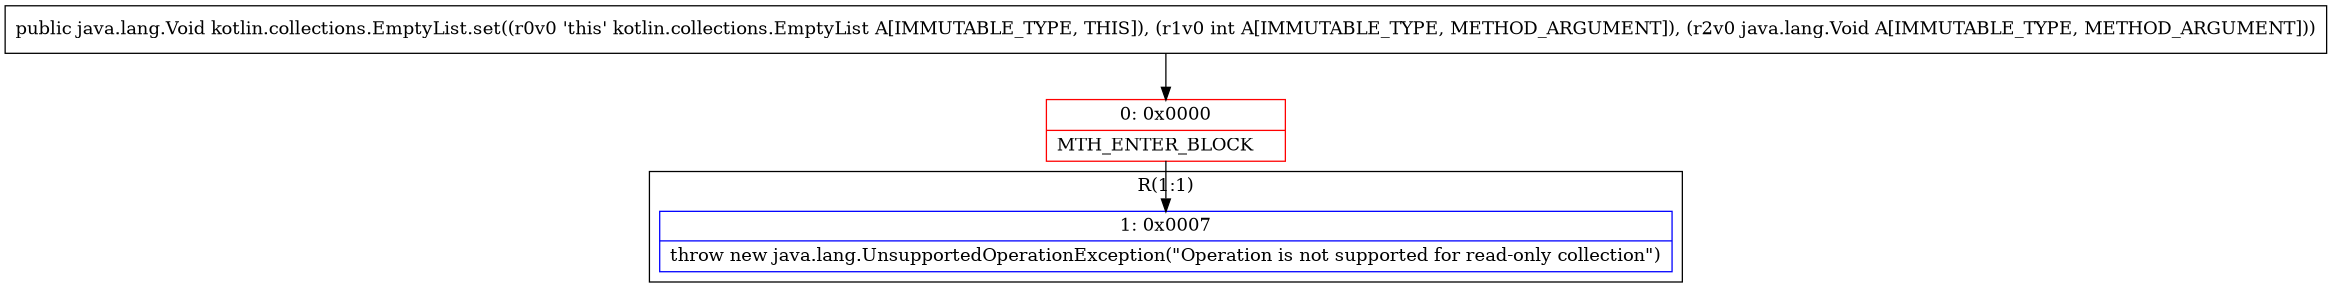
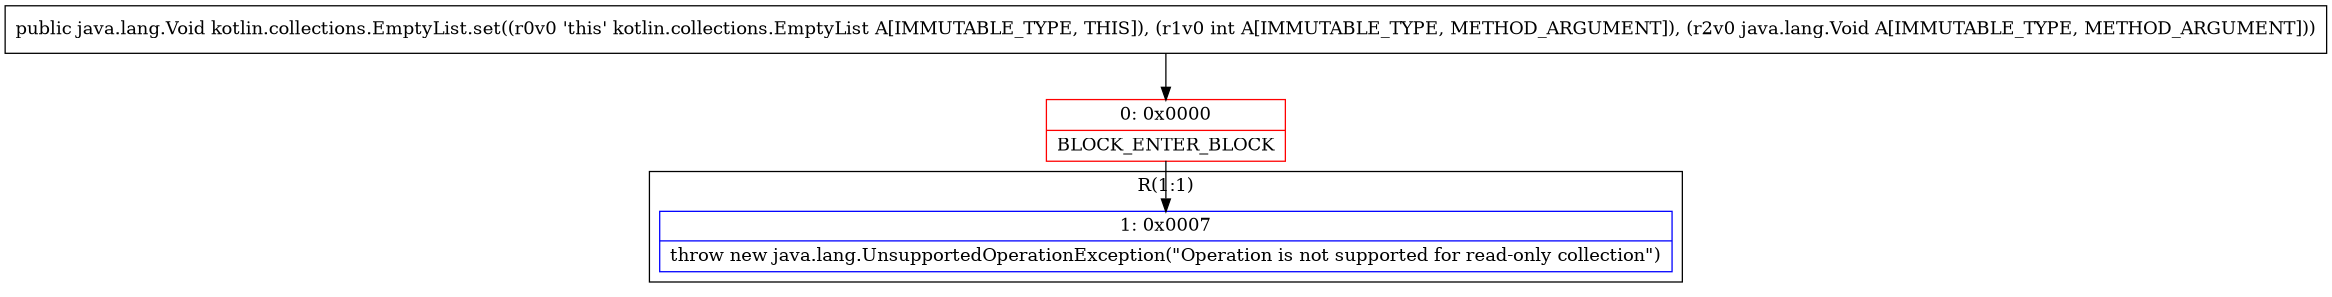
node "0: 0x0000": text "MTH_ENTER_BLOCK" -> "BLOCK_ENTER_BLOCK"
